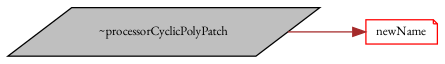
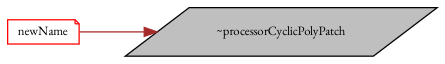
edge "~processorCyclicPolyPatch" -> "newName": reversed
